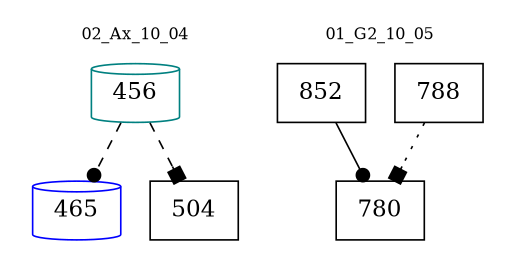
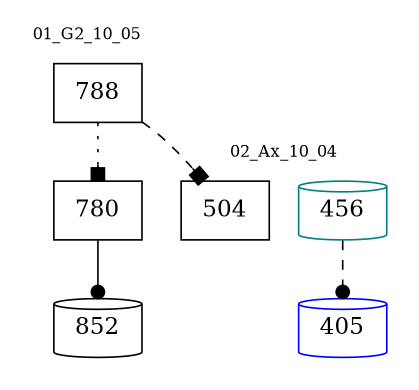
node "852": shape box -> cylinder
edge "456" -> "504": now "788" -> "504"
edge "852" -> "780": reversed
node "465": label "465" -> "405"
